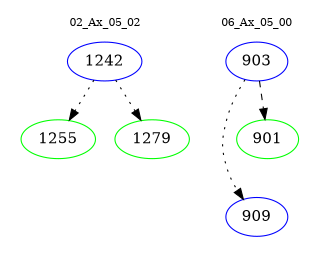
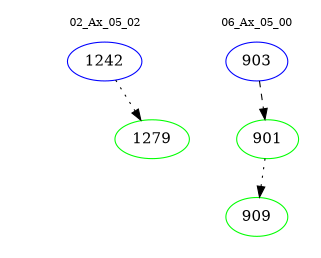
edge "903" -> "909": now "901" -> "909"
node "1255": removed
node "909": color blue -> green
